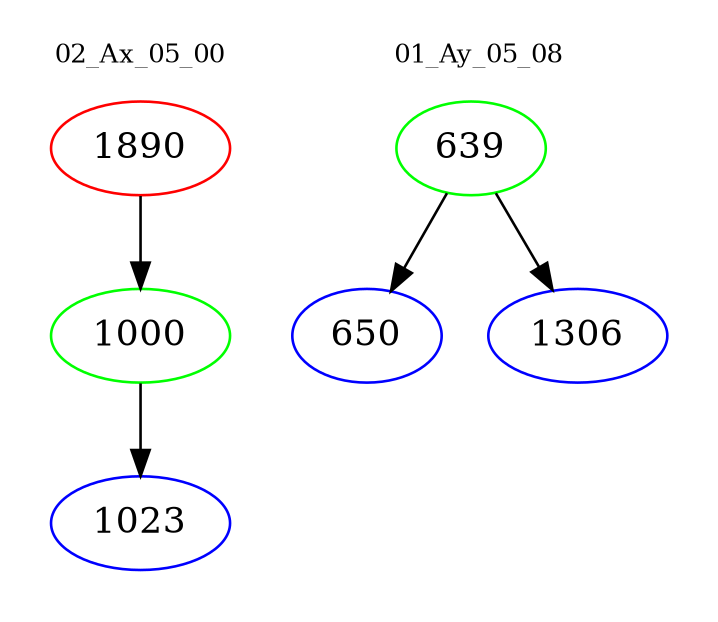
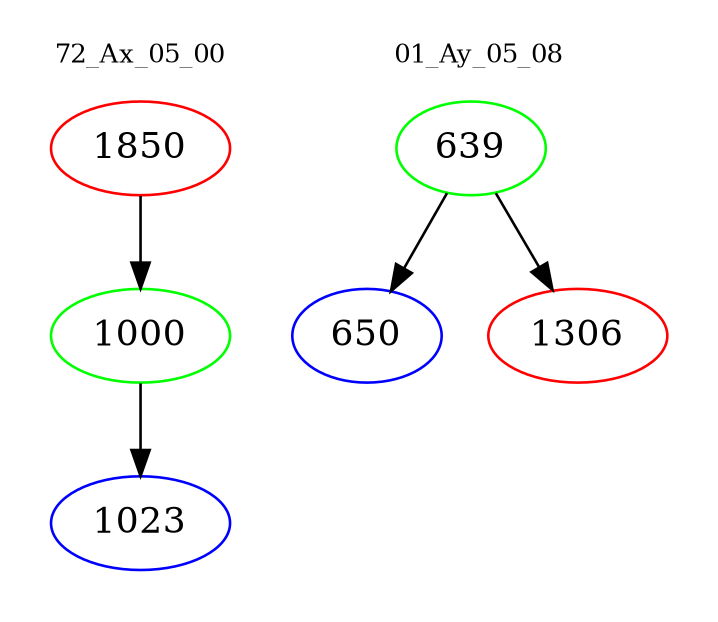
cluster "02_Ax_05_00": label "02_Ax_05_00" -> "72_Ax_05_00"
node "1890": label "1890" -> "1850"
node "1306": color blue -> red
